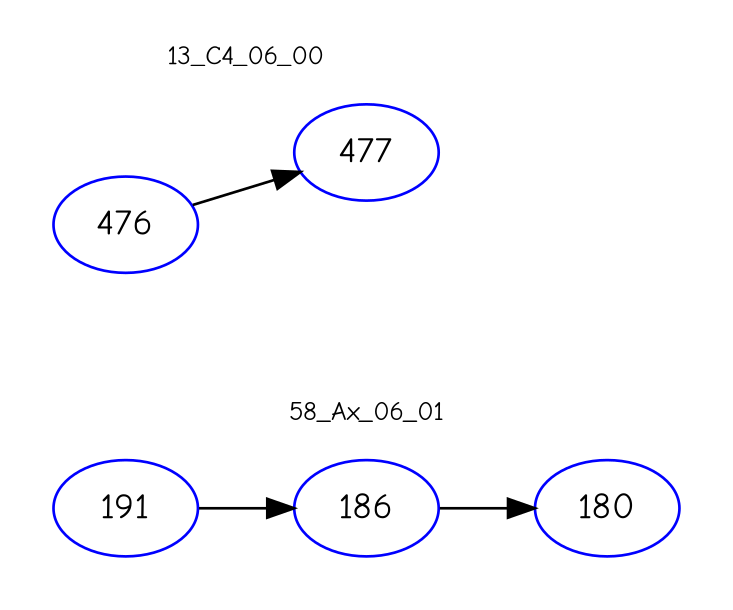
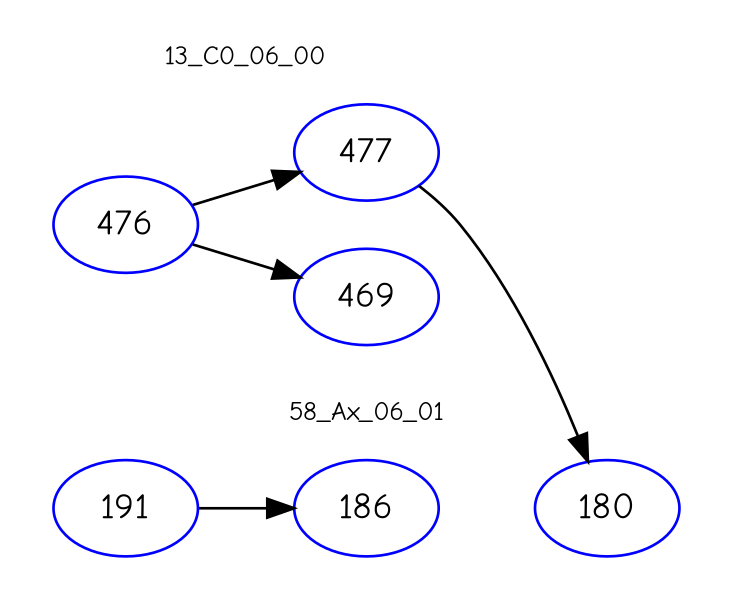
cluster "13_C4_06_00": label "13_C4_06_00" -> "13_C0_06_00"
node "469": added
edge "186" -> "180": now "477" -> "180"
